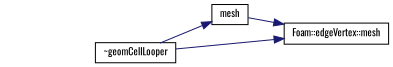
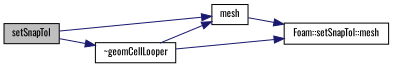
node "setSnapTol": added
node "Foam::edgeVertex::mesh": label "Foam::edgeVertex::mesh" -> "Foam::setSnapTol::mesh"
